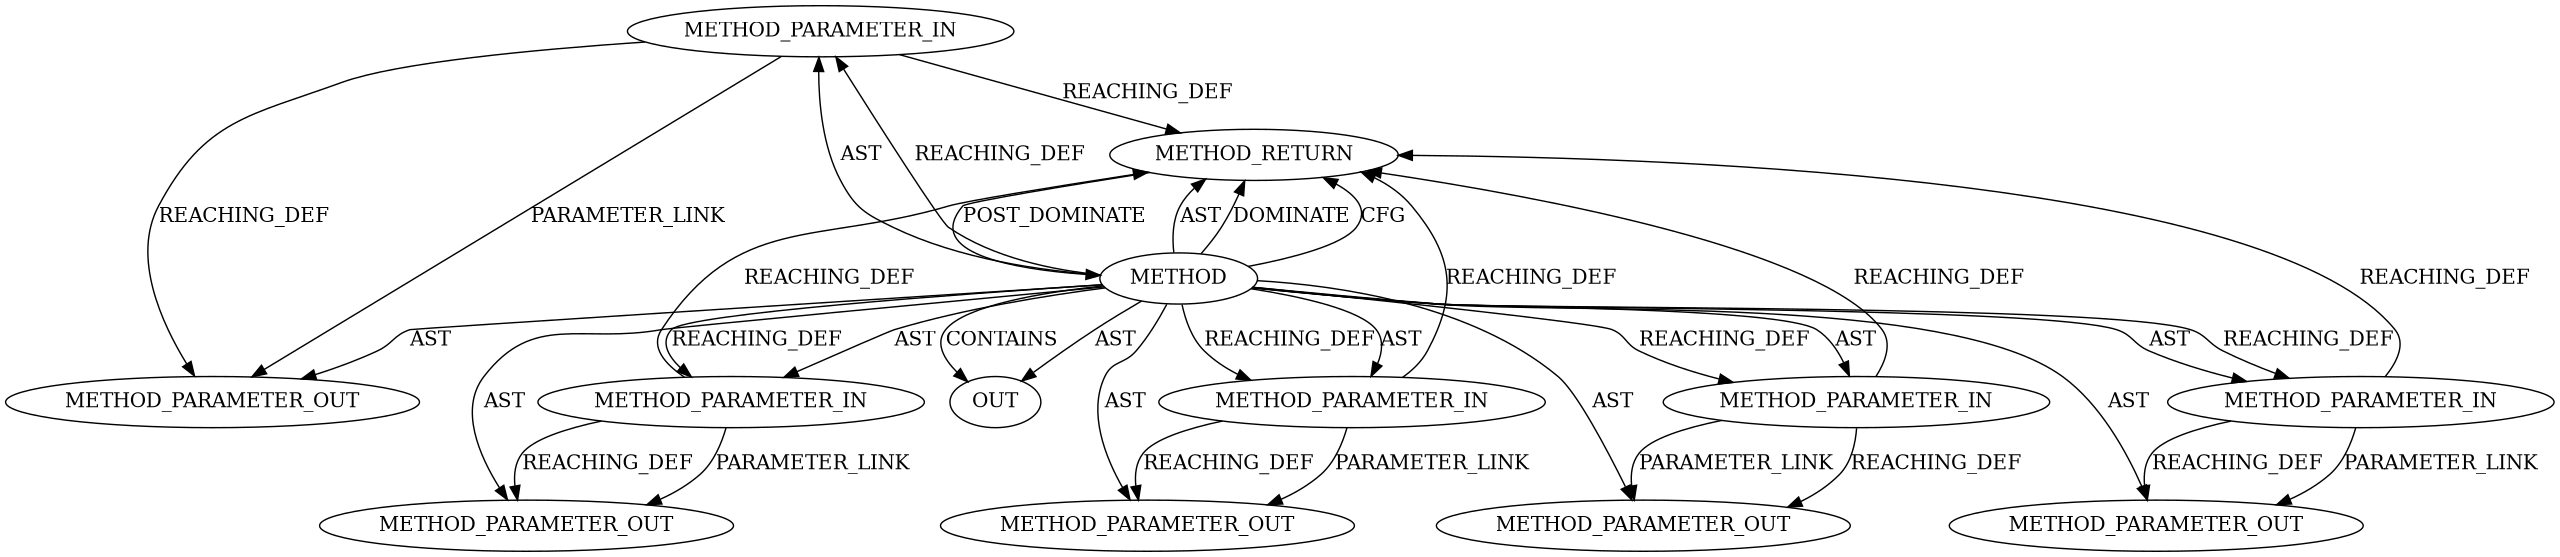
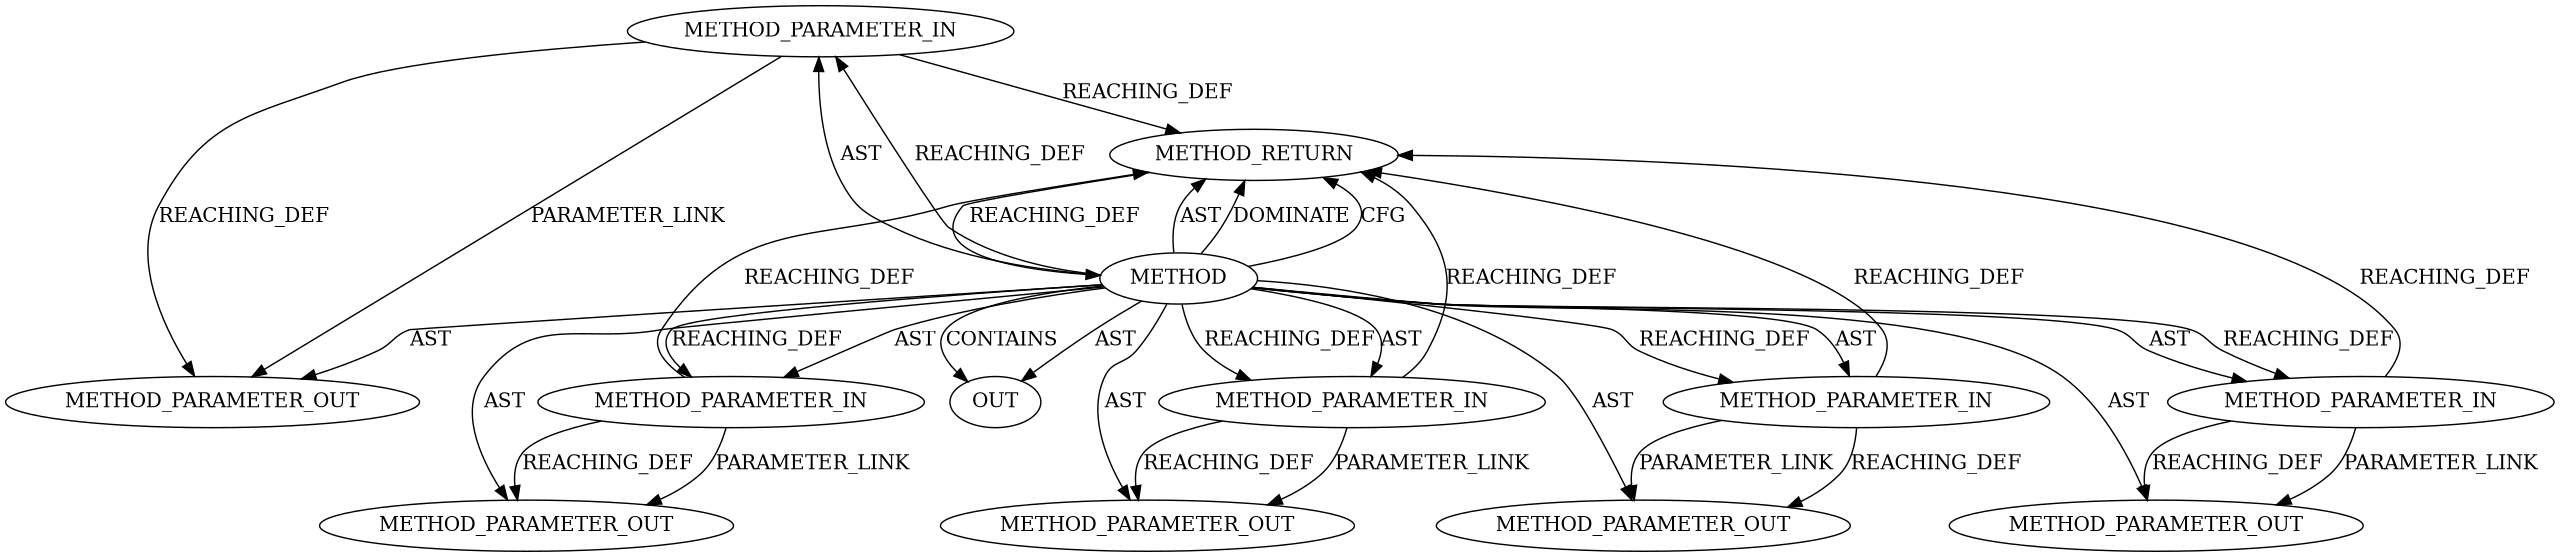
edge "METHOD_RETURN" -> "METHOD": label "POST_DOMINATE" -> "REACHING_DEF"
